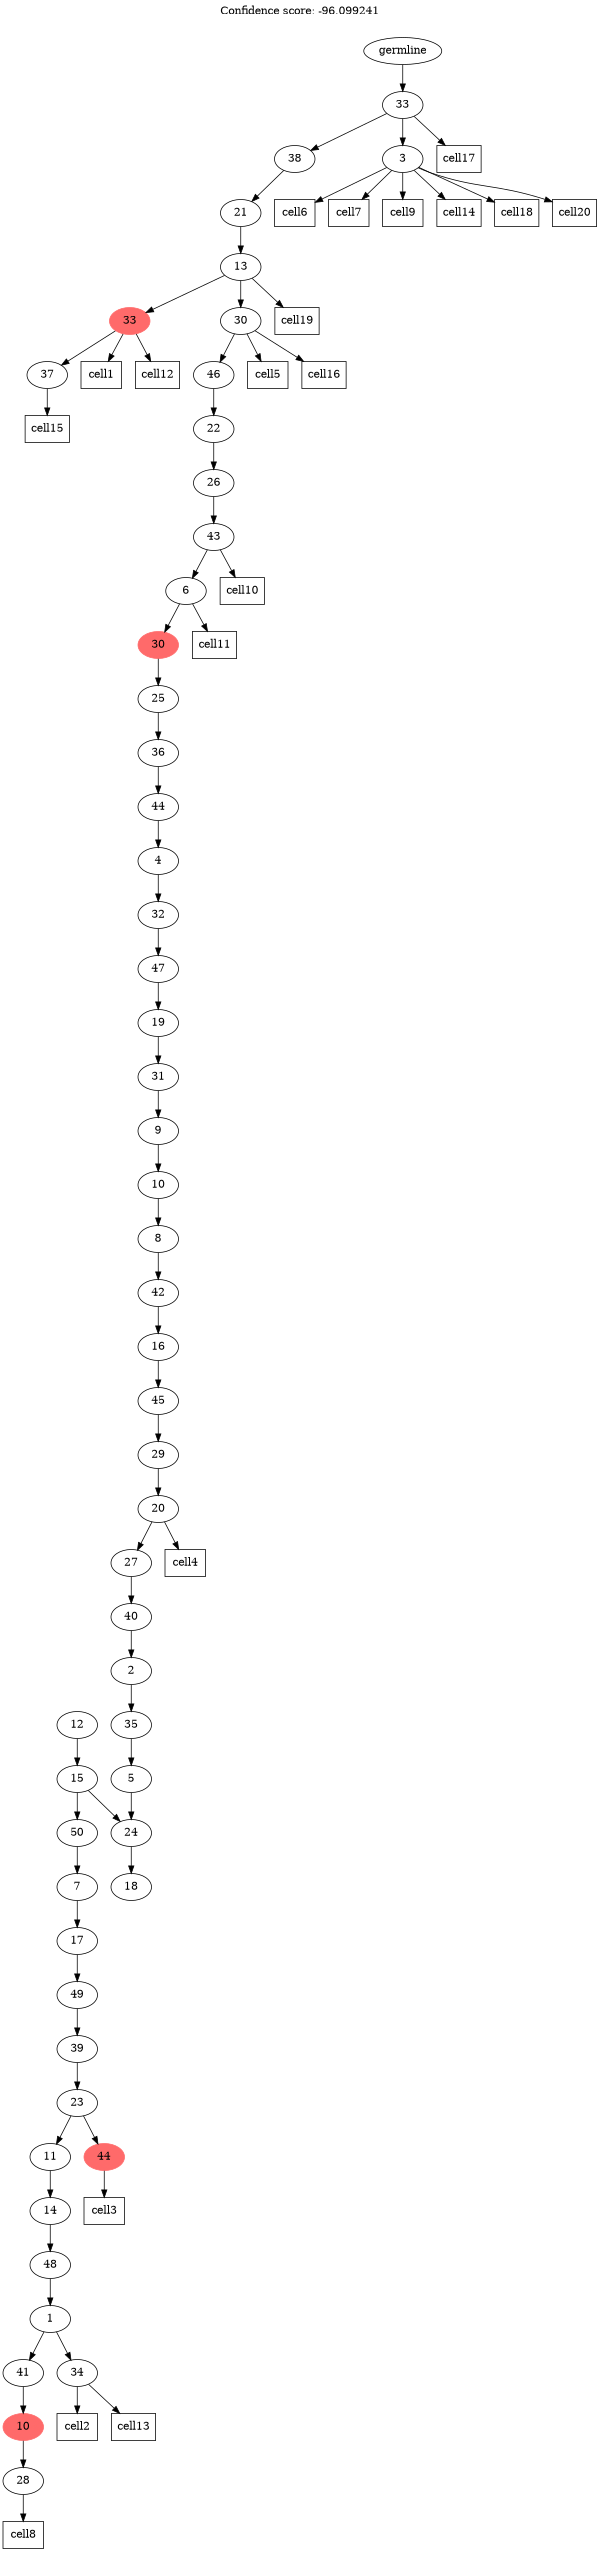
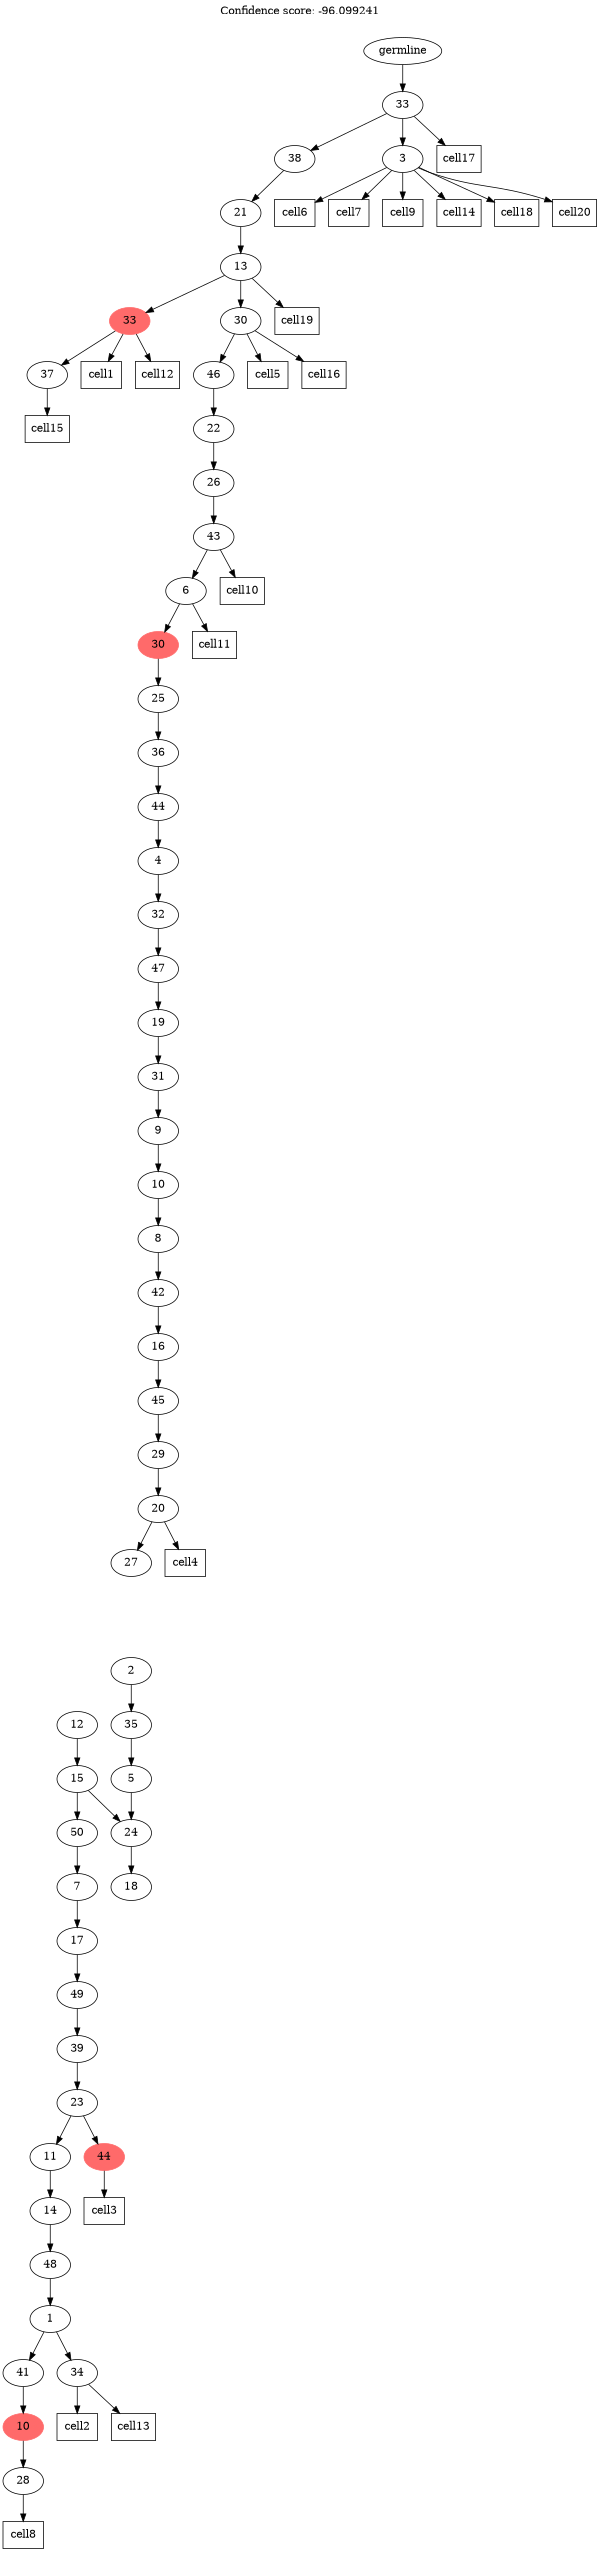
node "40": removed
